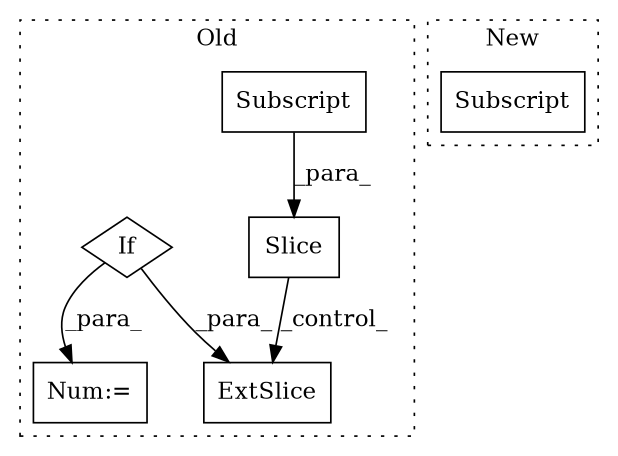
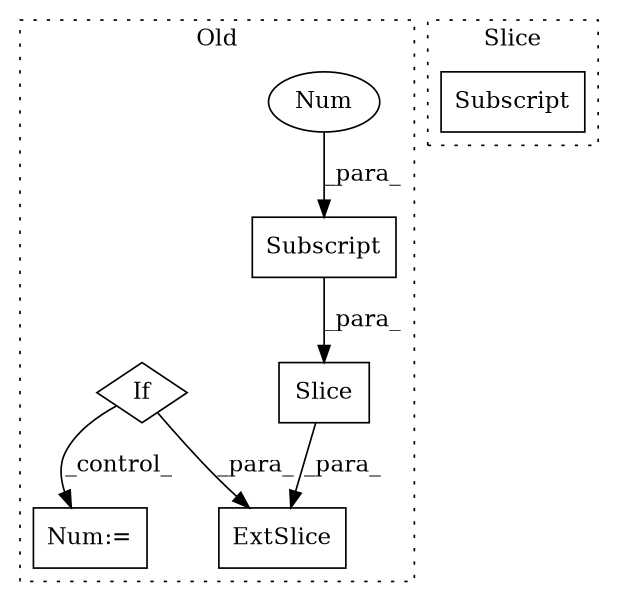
cluster "New": label "New" -> "Slice"
node "Num": added
edge "If" -> "Num:=": label "_para_" -> "_control_"
edge "Slice" -> "ExtSlice": label "_control_" -> "_para_"
